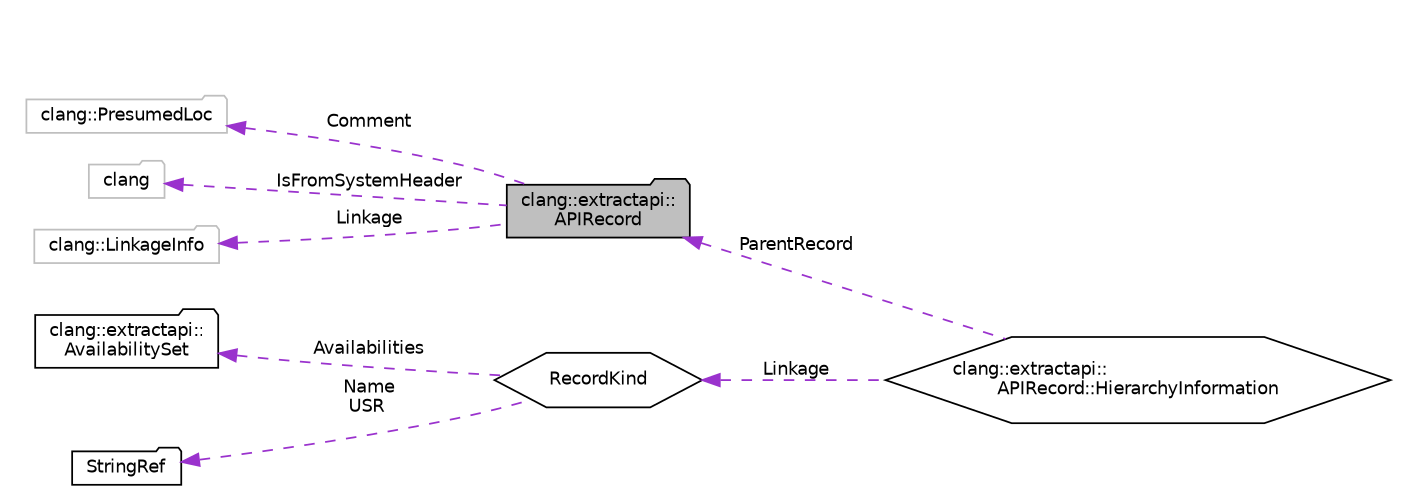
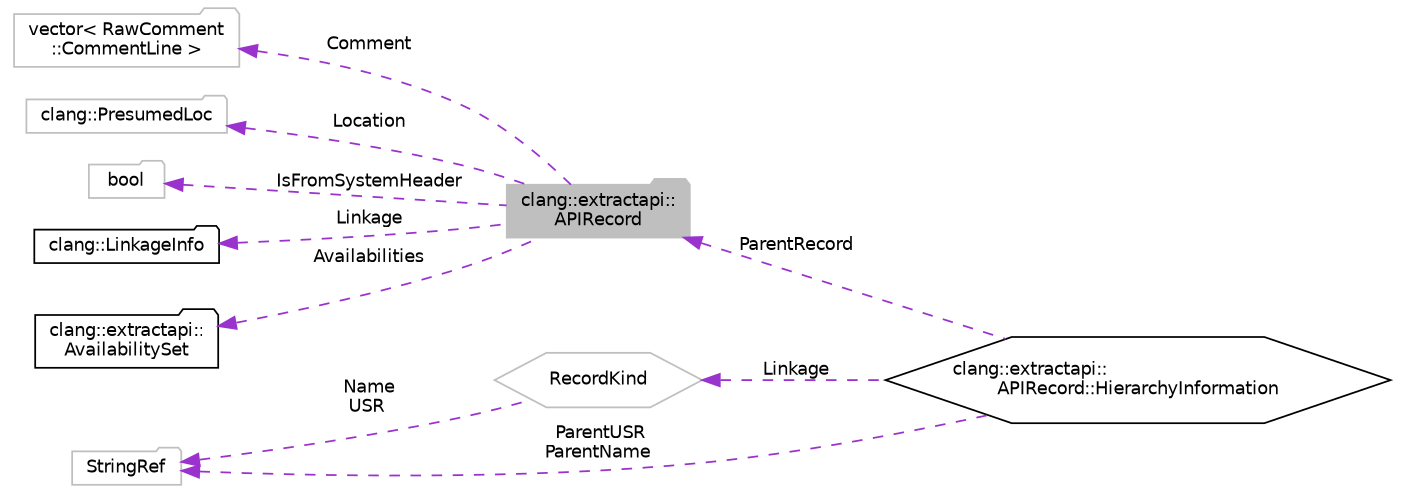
node "vector< RawComment ::CommentLine >": added
edge "clang::extractapi:: APIRecord" -> "clang::PresumedLoc": label " Comment" -> " Location"
node "clang": label "clang" -> "bool"
node "clang::extractapi:: APIRecord": color black -> grey75
node "clang::LinkageInfo": color grey75 -> black
edge "RecordKind" -> "clang::extractapi:: AvailabilitySet": now "clang::extractapi:: APIRecord" -> "clang::extractapi:: AvailabilitySet"
node "RecordKind": color black -> grey75
node "StringRef": color black -> grey75
edge "clang::extractapi:: APIRecord::HierarchyInformation" -> "StringRef": added, label "ParentUSR ParentName"
